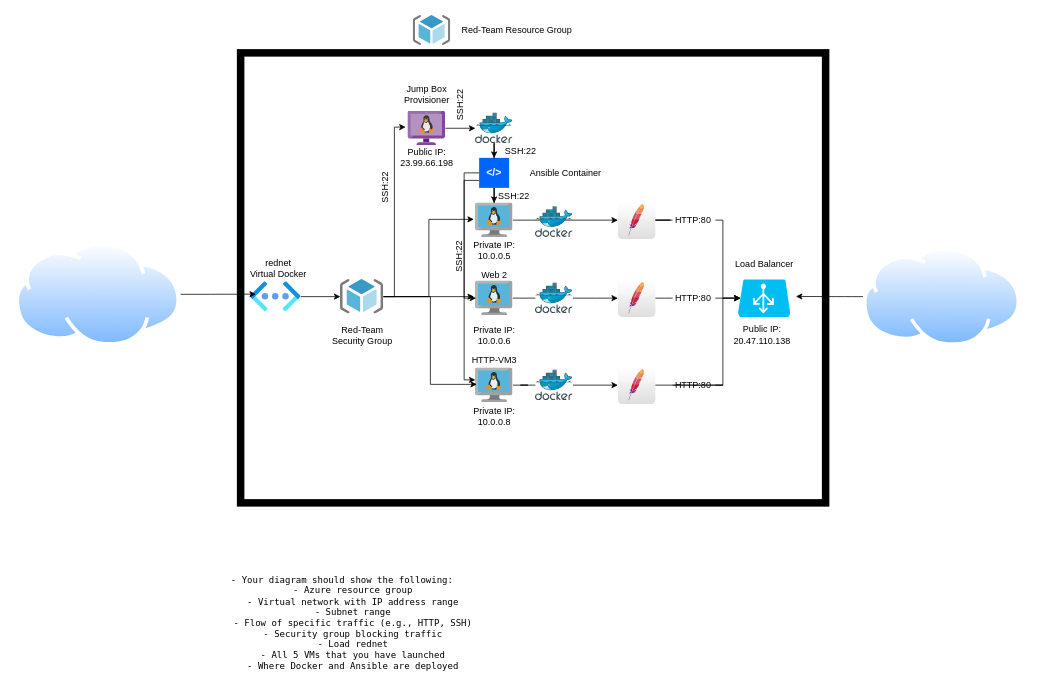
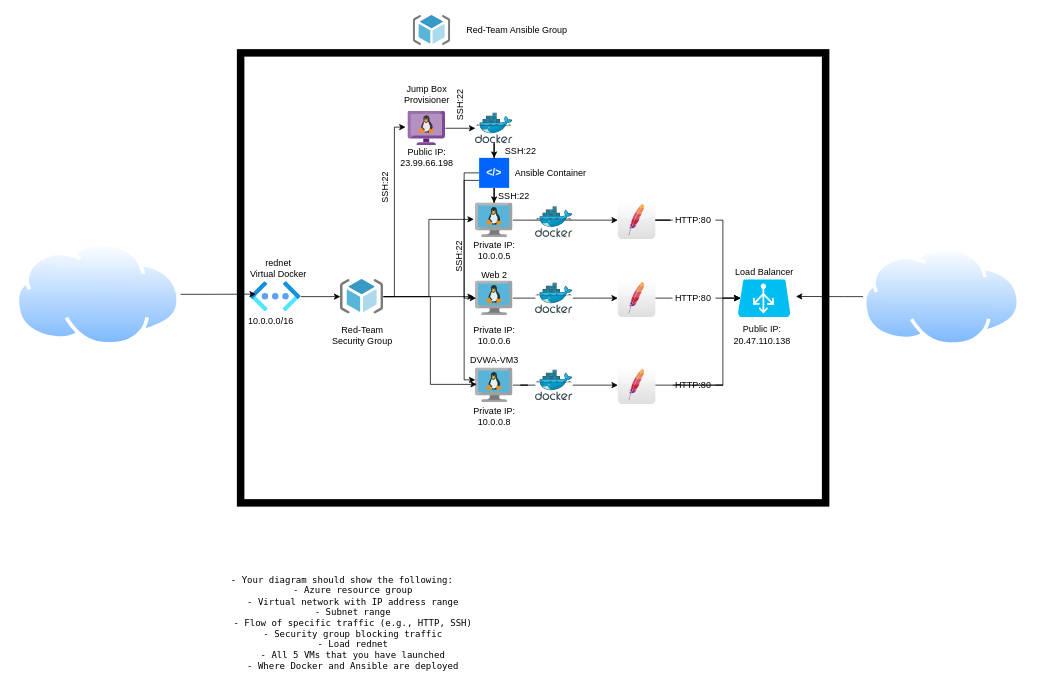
node "Red-Team Resource Group": label "Red-Team Resource Group" -> "Red-Team Ansible Group"
node "Ansible Container": moved (565, 173) -> (550, 173)
node "Load Balancer": moved (764, 264) -> (764, 272)
node "10.0.0.0/16": added
node "HTTP-VM3": label "HTTP-VM3" -> "DVWA-VM3"
